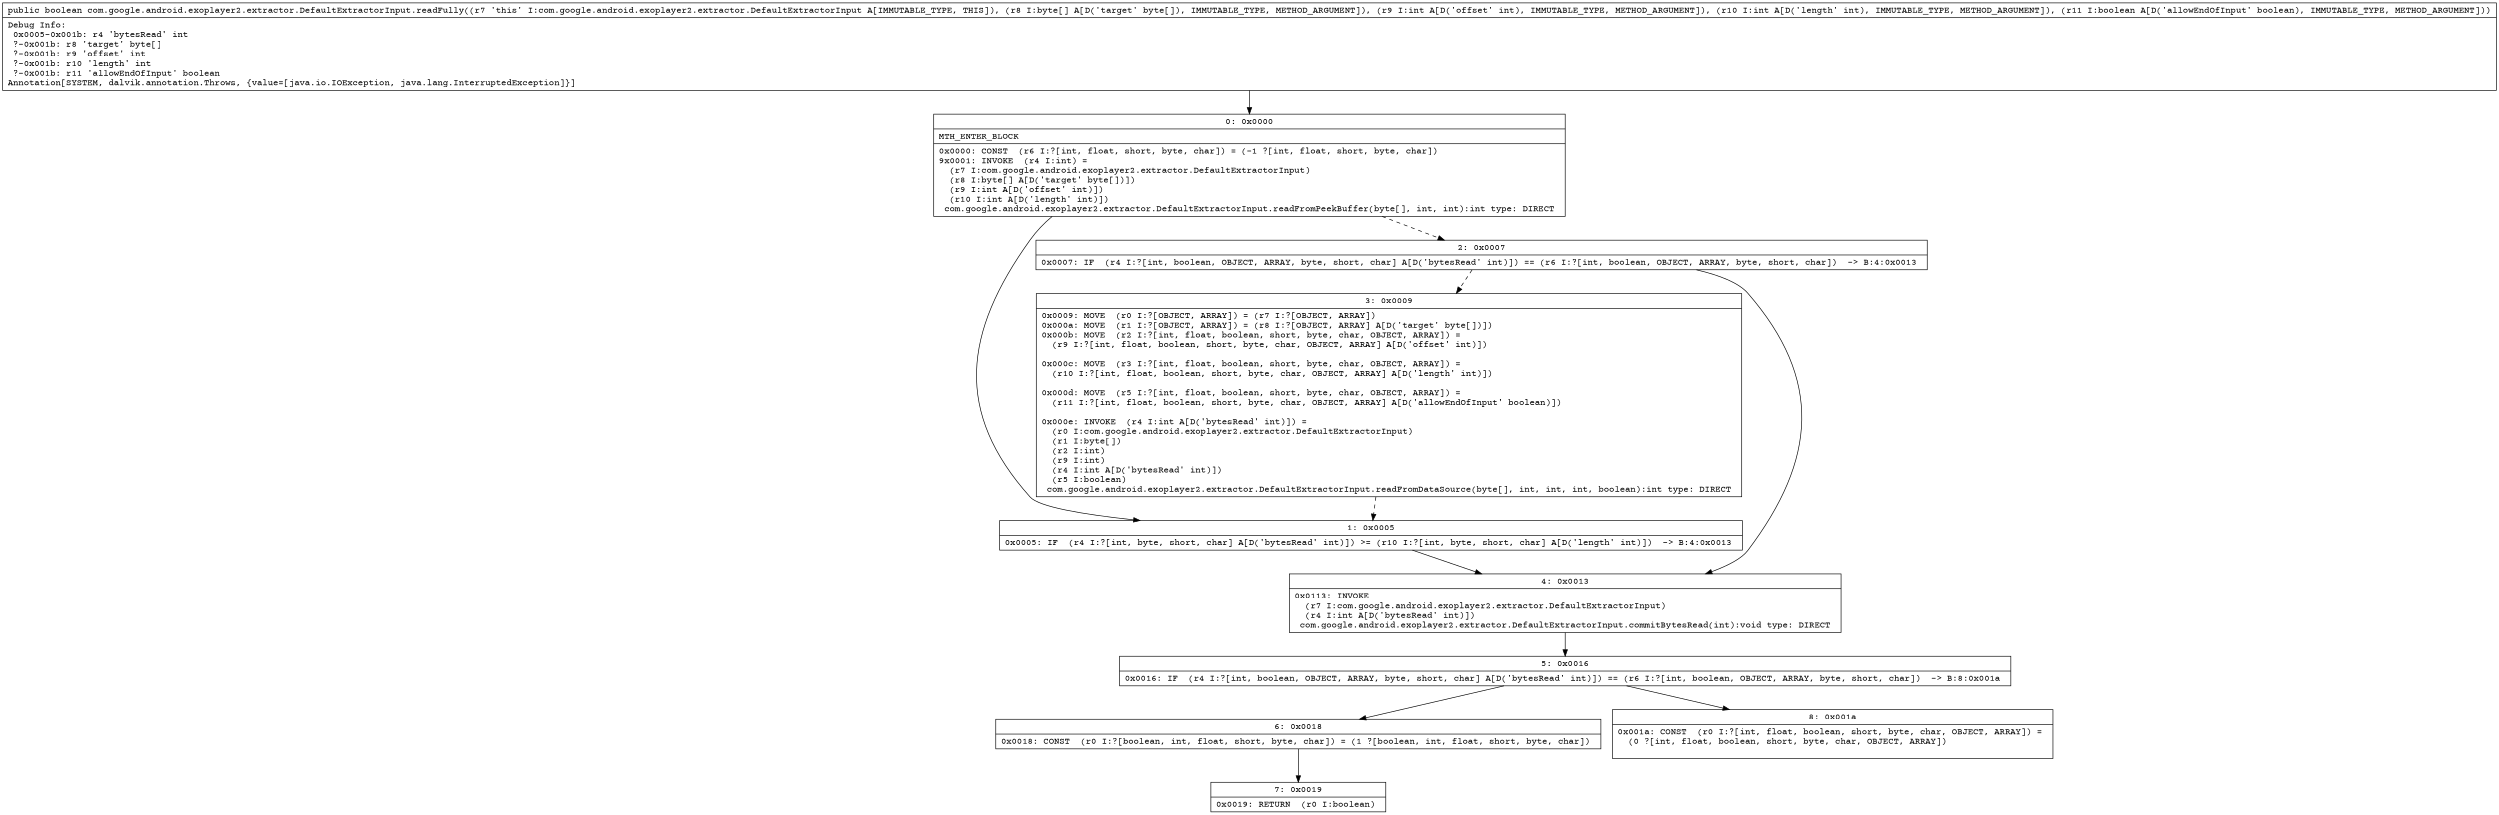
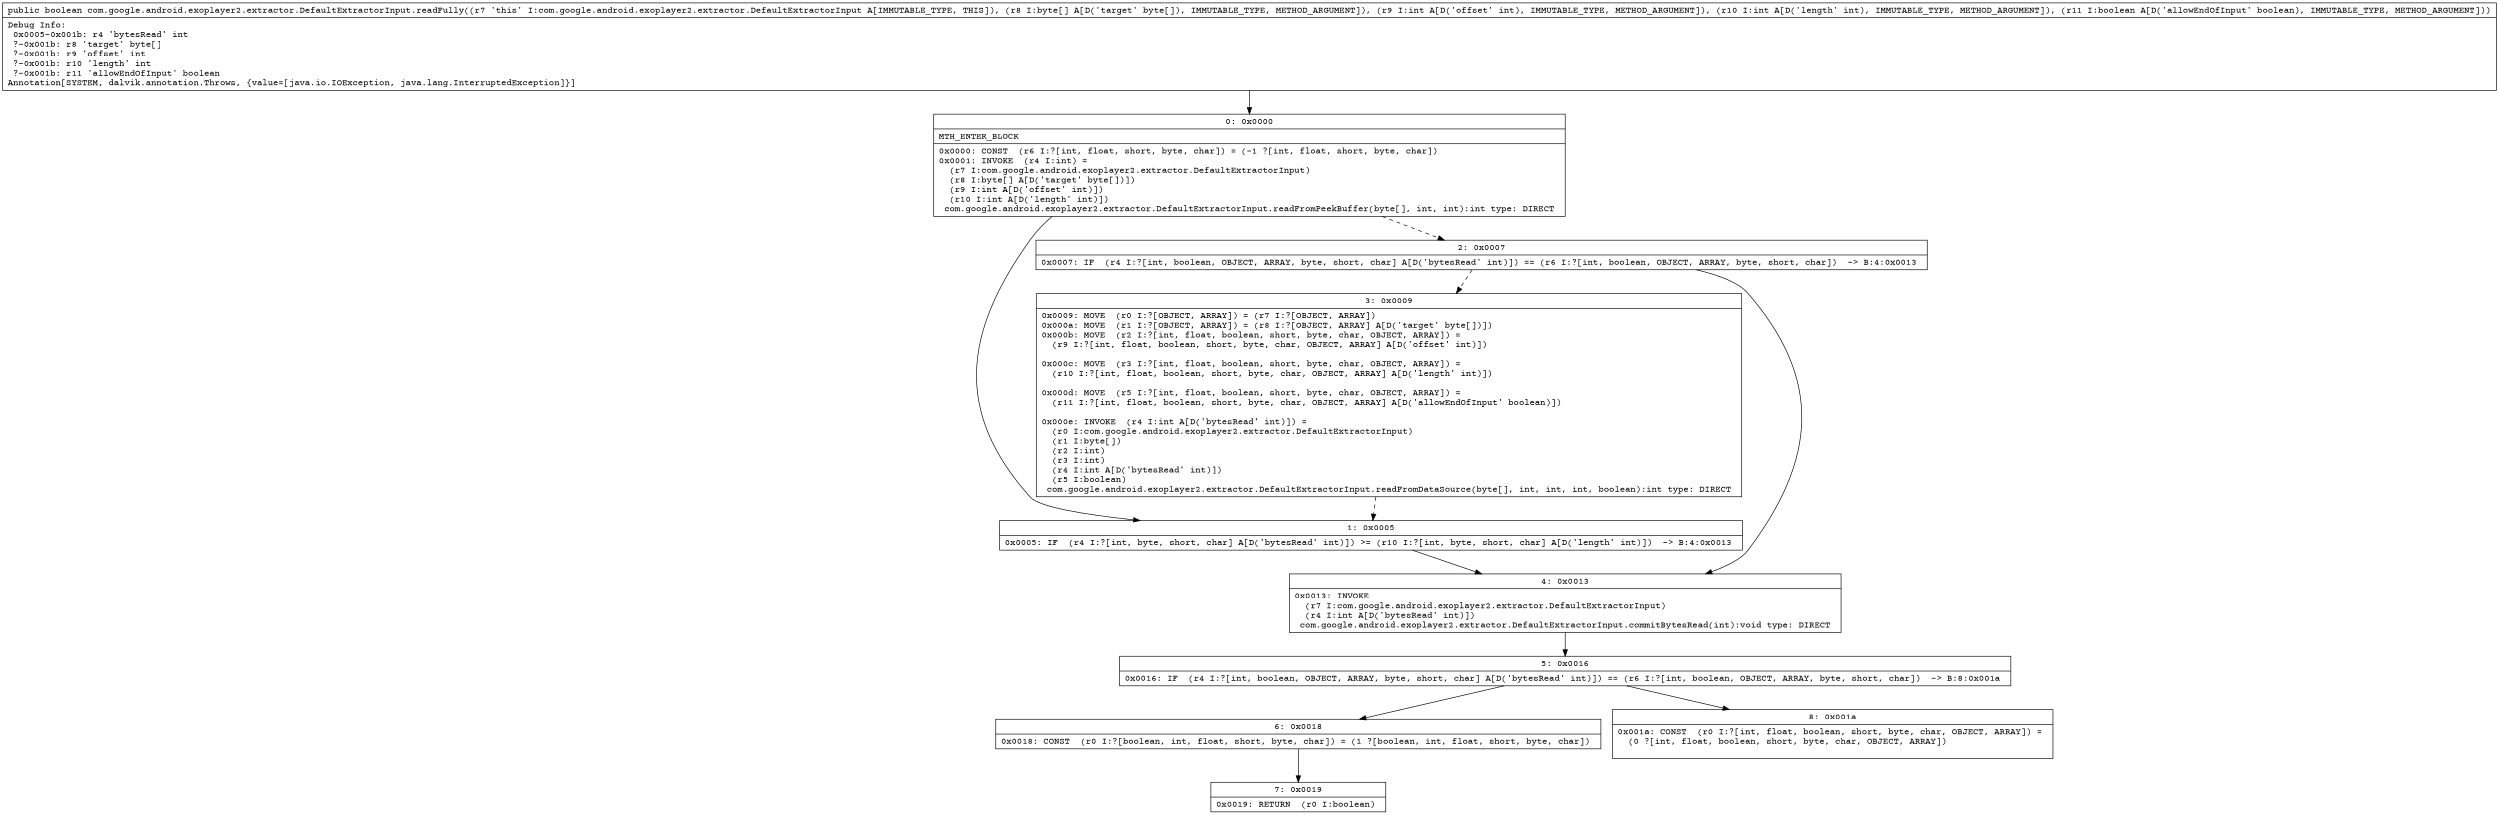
node "0: 0x0000": text "9x0001: INVOKE  (r4 I:int) =" -> "0x0001: INVOKE  (r4 I:int) ="
node "3: 0x0009": text "(r9 I:int)" -> "(r3 I:int)"
node "4: 0x0013": text "0x0113: INVOKE" -> "0x0013: INVOKE"
